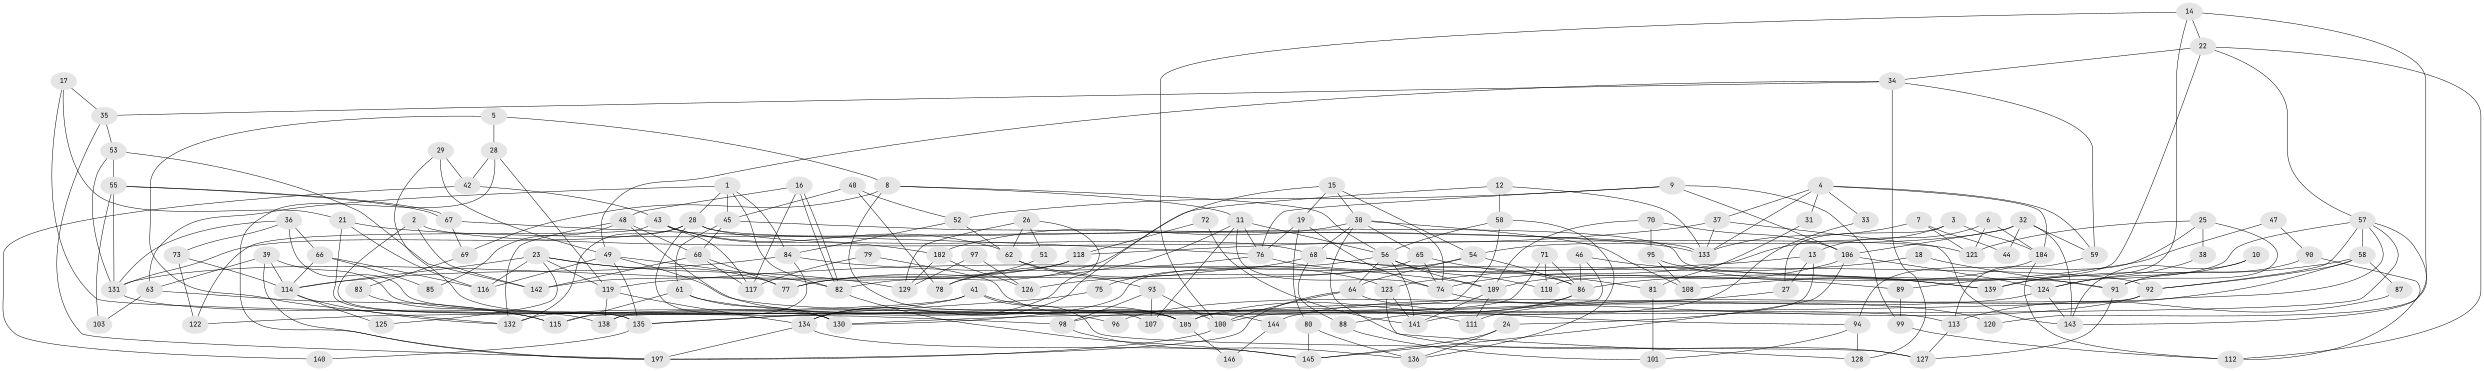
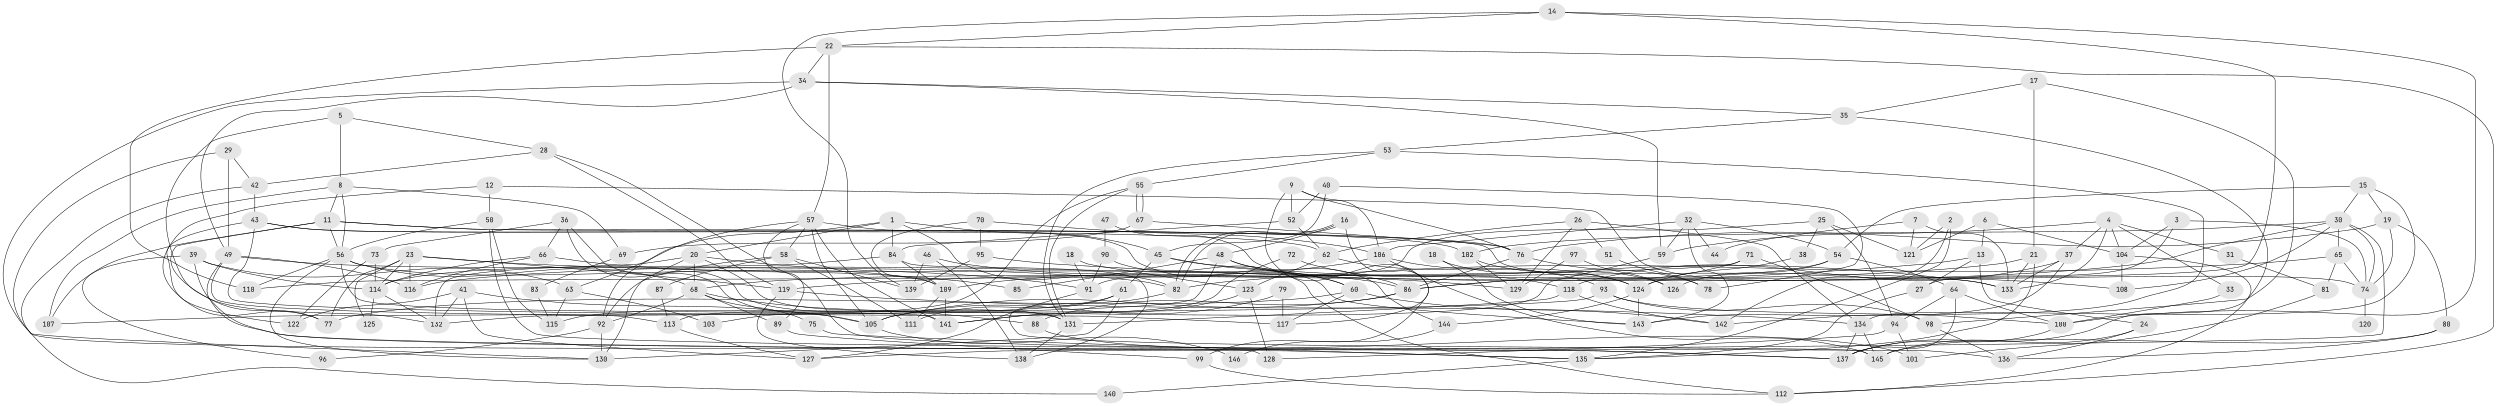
edge "14" -- "120": now "14" -- "124"
edge "56" -- "64": now "56" -- "68"
node "197": label "197" -> "137"
